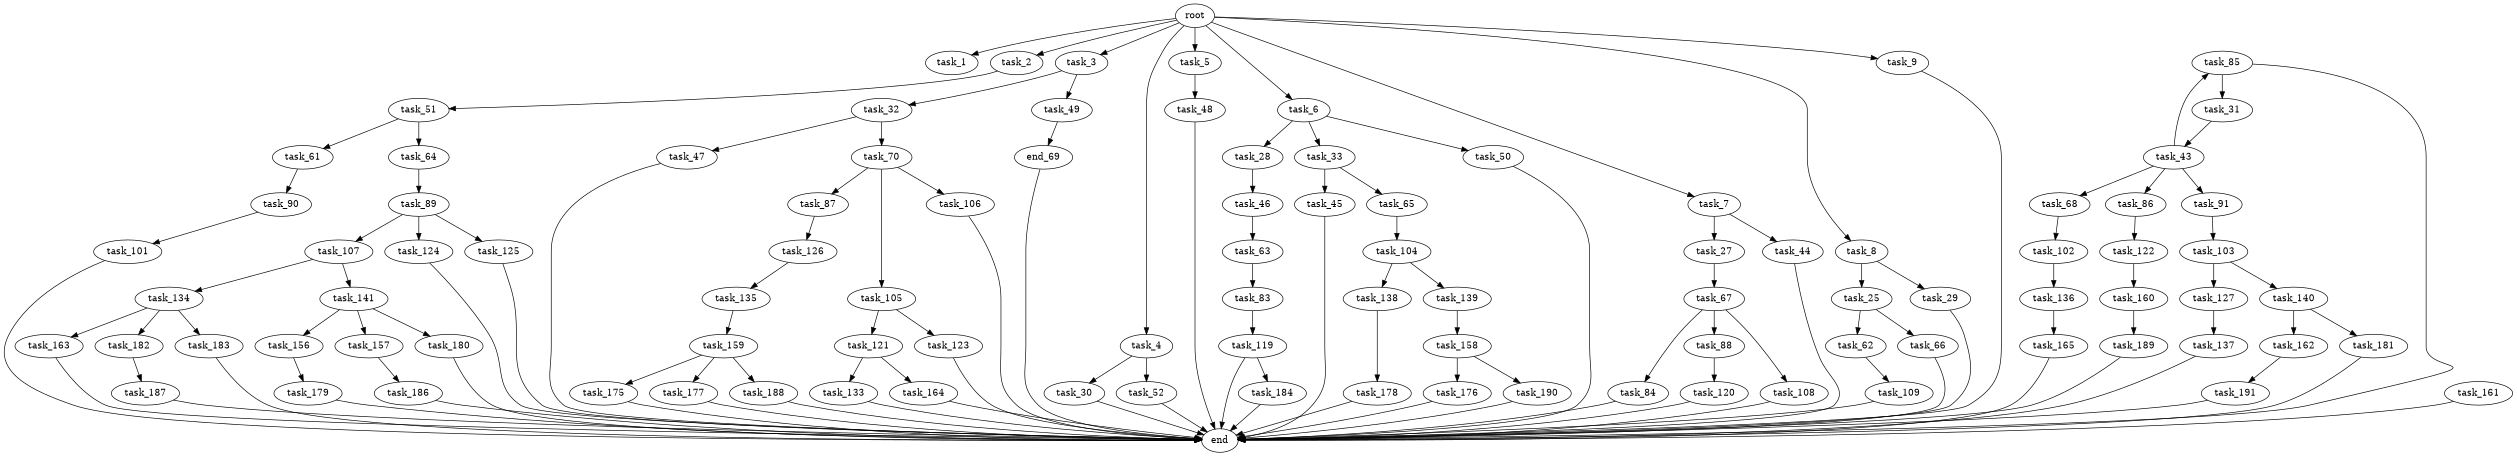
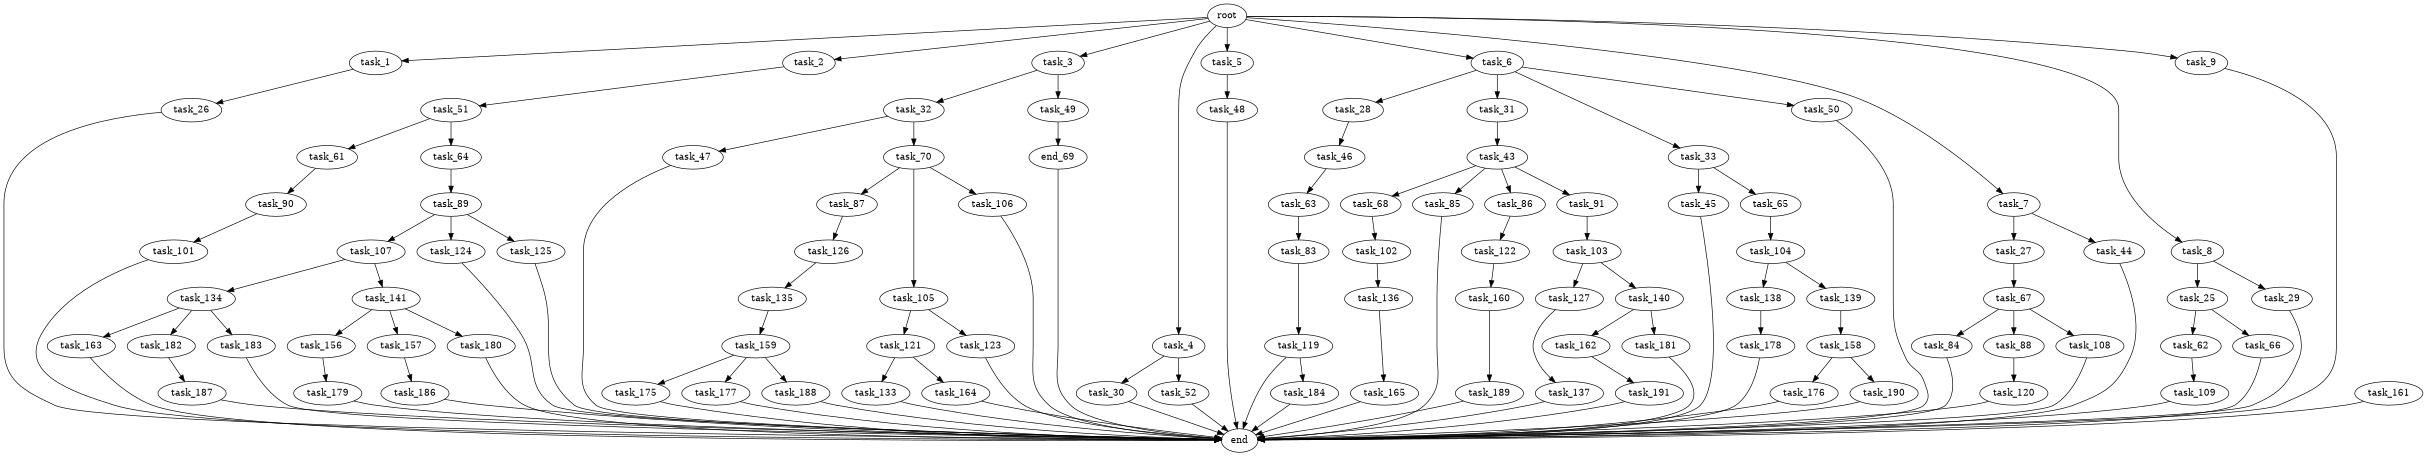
edge "task_85" -> "task_31": now "task_6" -> "task_31"
node "task_26": added
